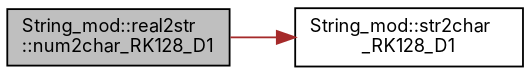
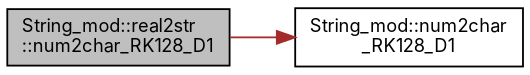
node "String_mod::str2char _RK128_D1": label "String_mod::str2char _RK128_D1" -> "String_mod::num2char _RK128_D1"
